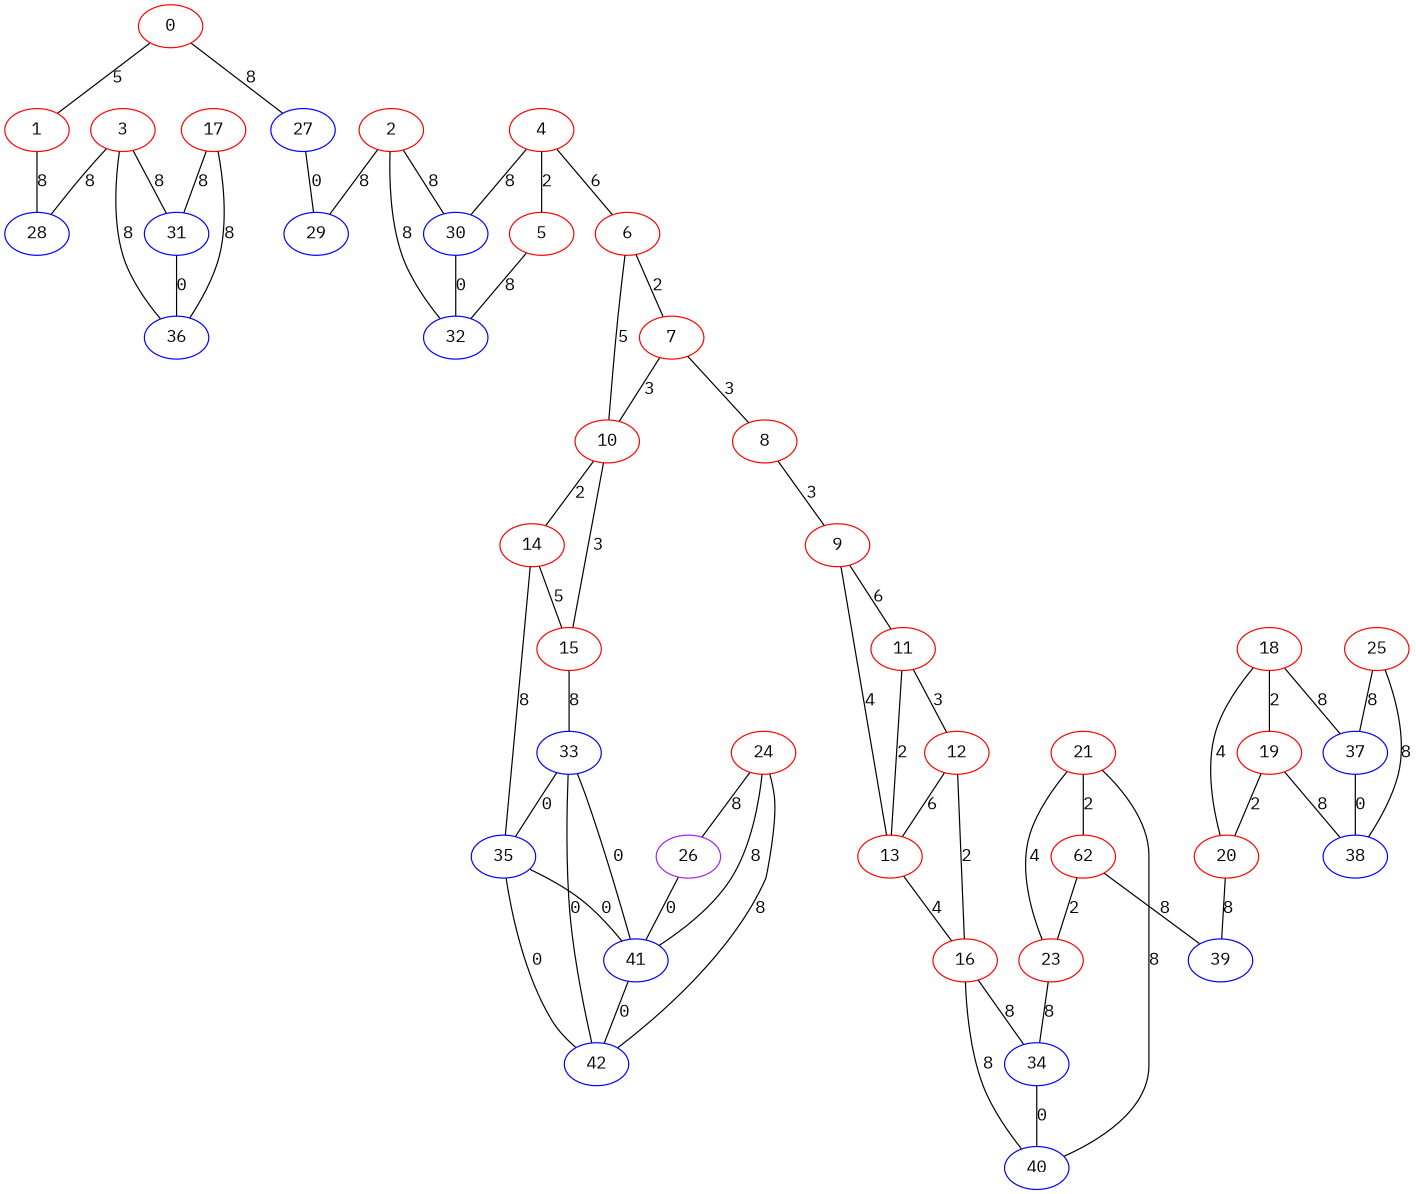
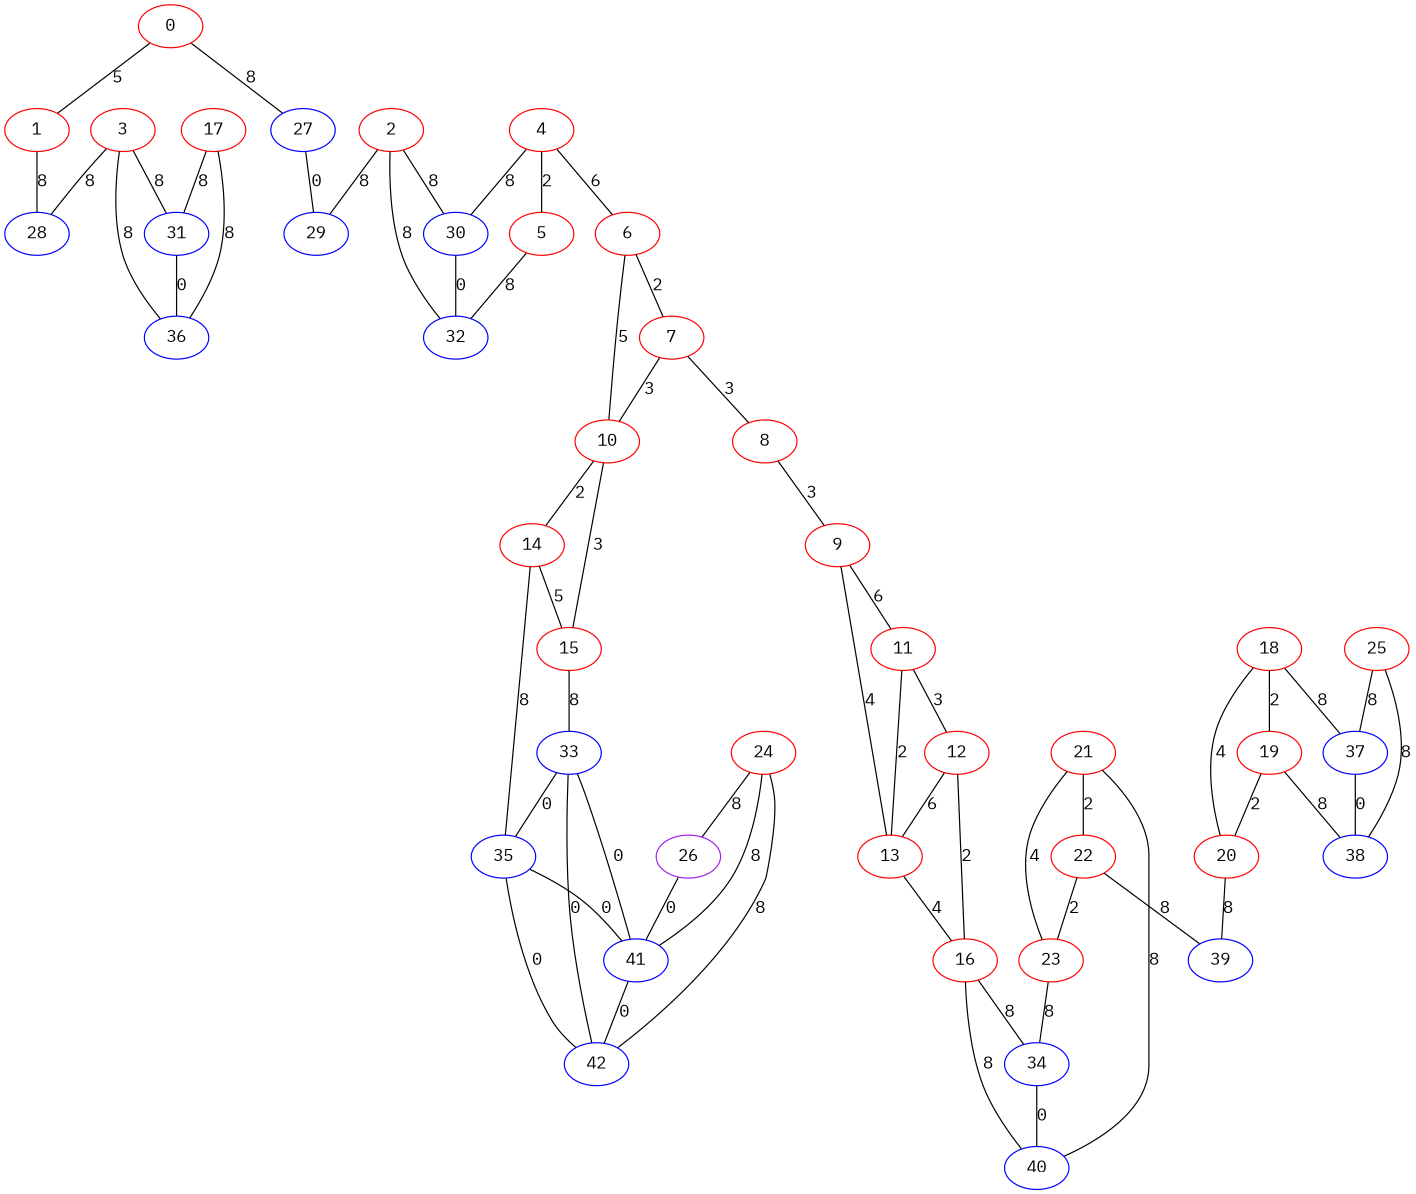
node "62": label "62" -> "22"
